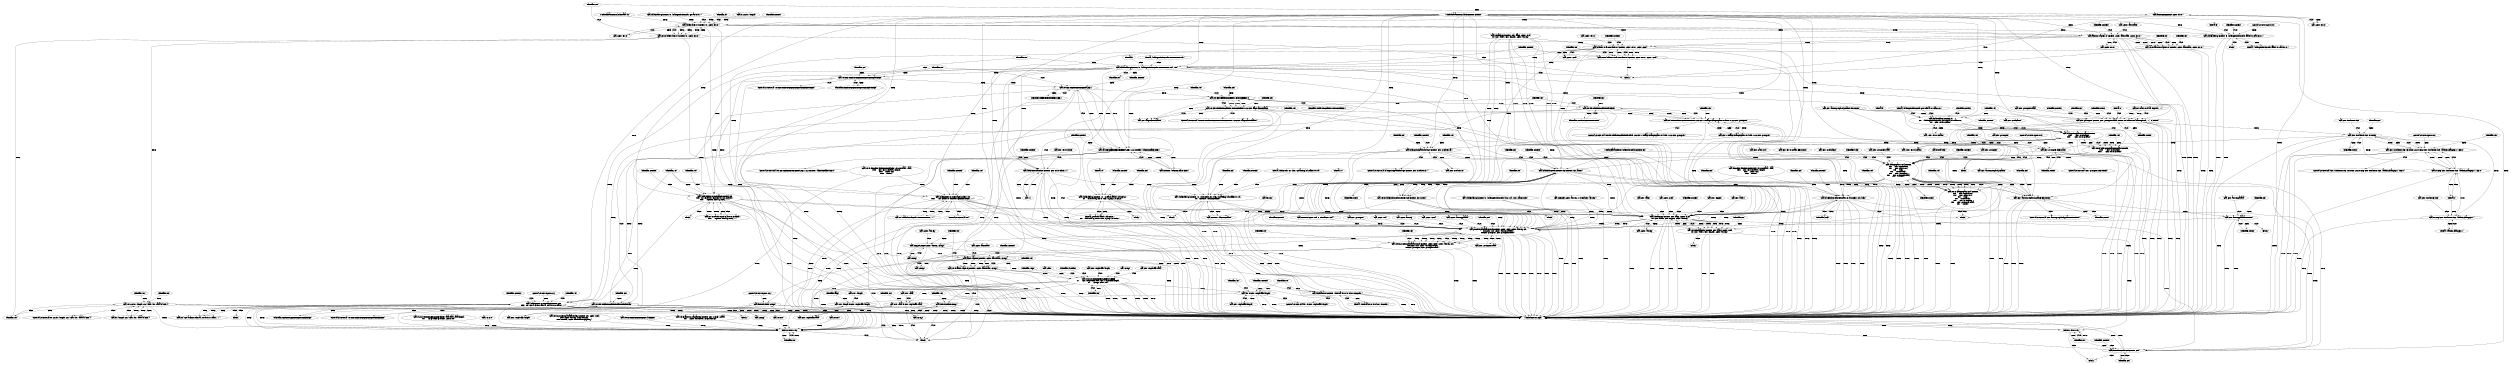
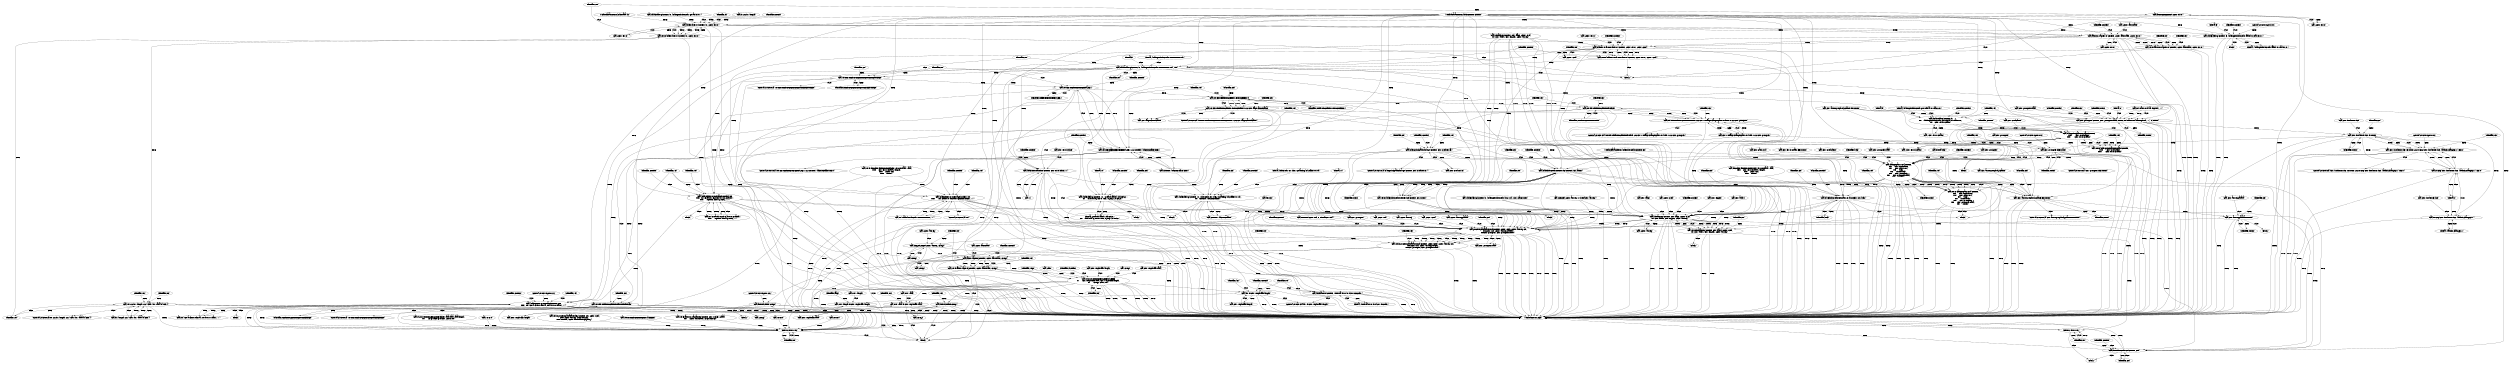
edge "(Call,ret == KRB5_KDC_ERR_WRONG_REALM)" -> "(Call,ctx->flags.canonicalize)": now "(Call,ret == KRB5_KDC_ERR_WRONG_REALM)" -> "(Identifier,KRB5_KDC_ERR_WRONG_REALM)"
